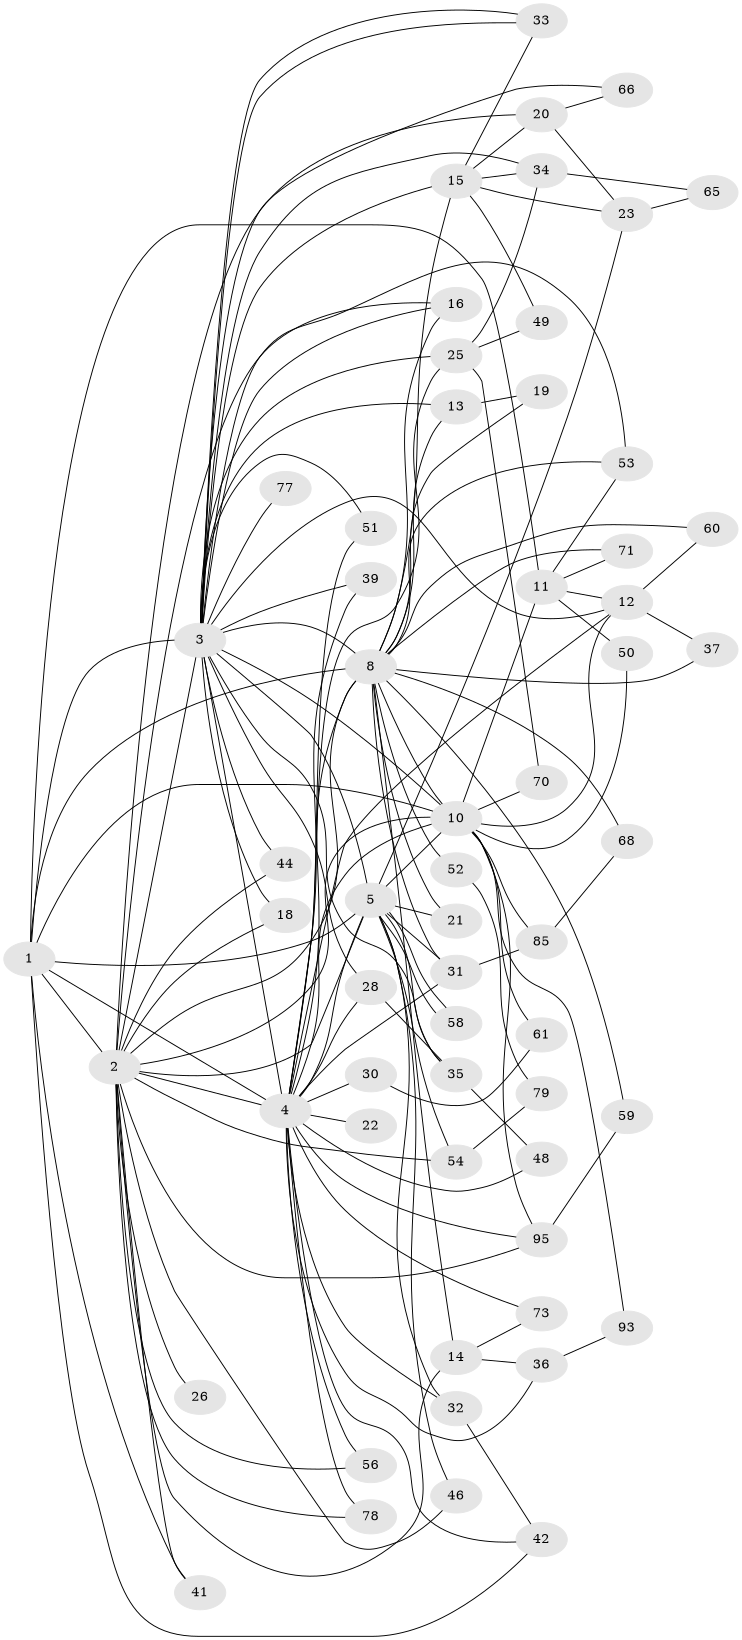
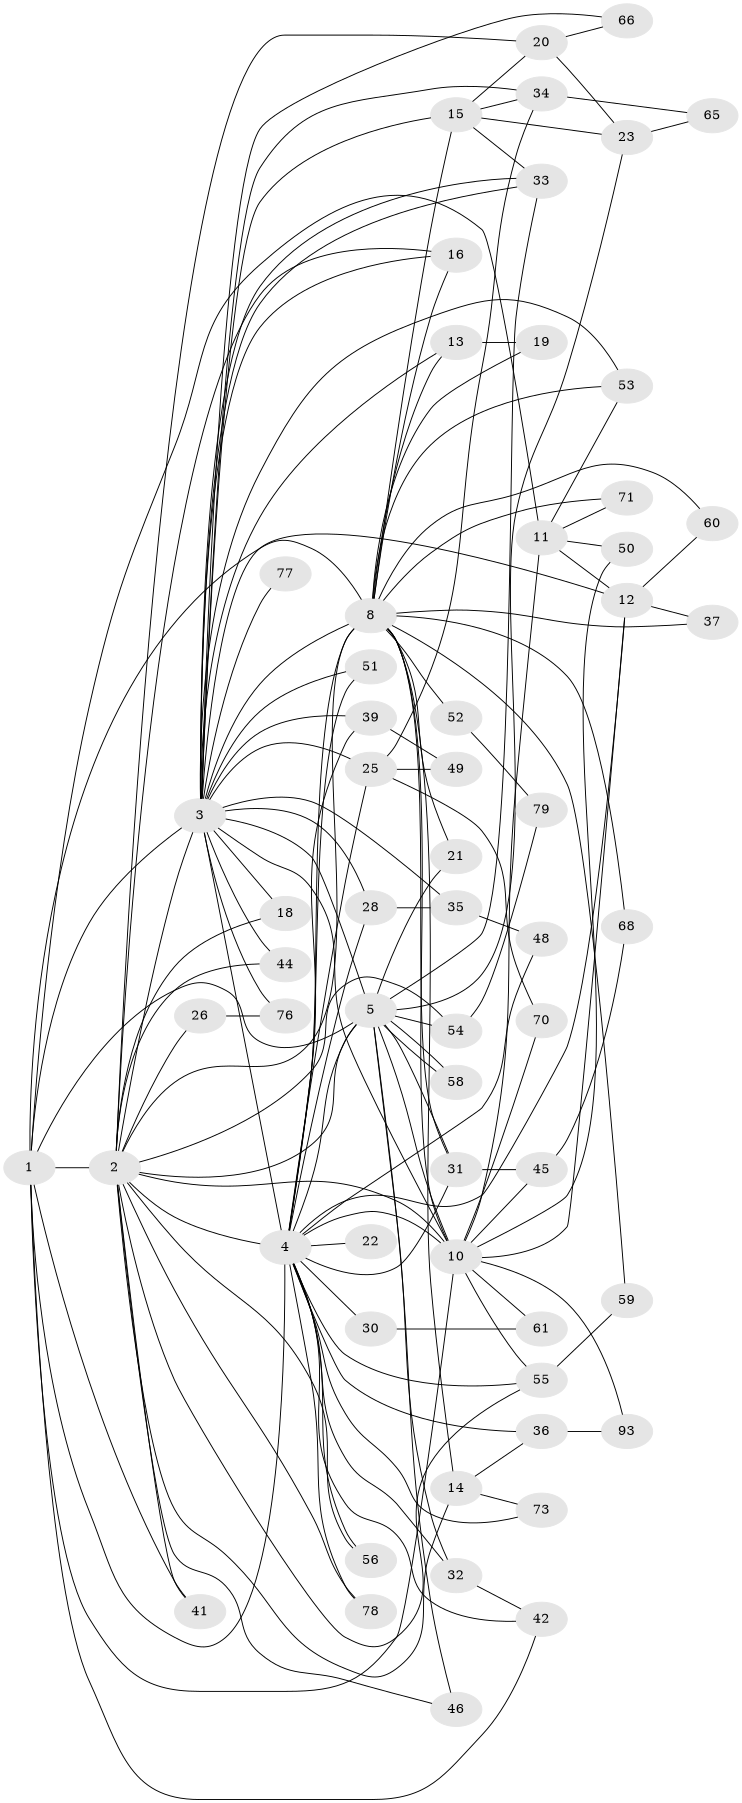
edge "15" -- "49": now "39" -- "49"
node "85": label "85" -> "45"
edge "5" -- "35": now "5" -- "33"
node "76": added
node "95": label "95" -> "55"
